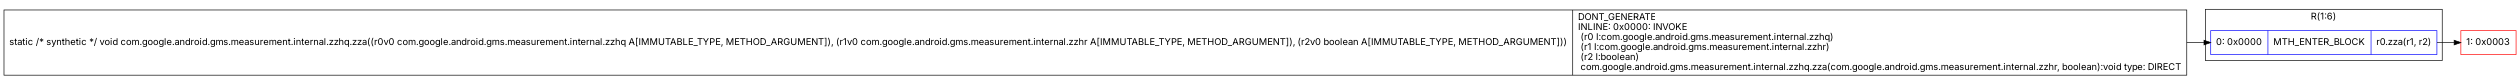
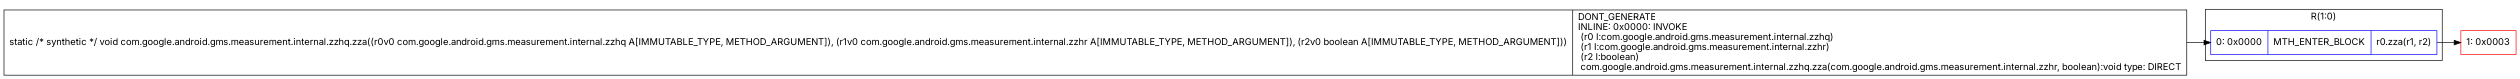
cluster "R(1:6)": label "R(1:6)" -> "R(1:0)"
